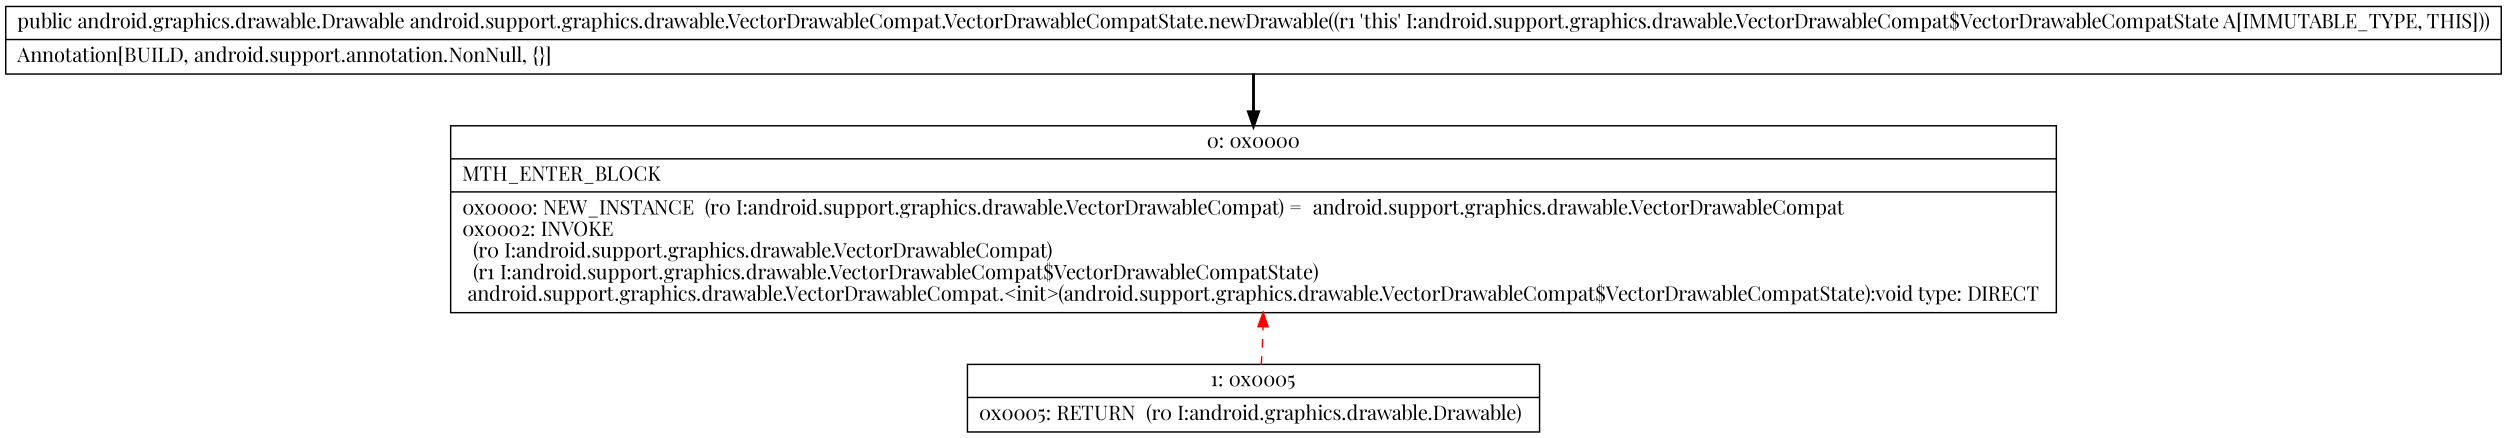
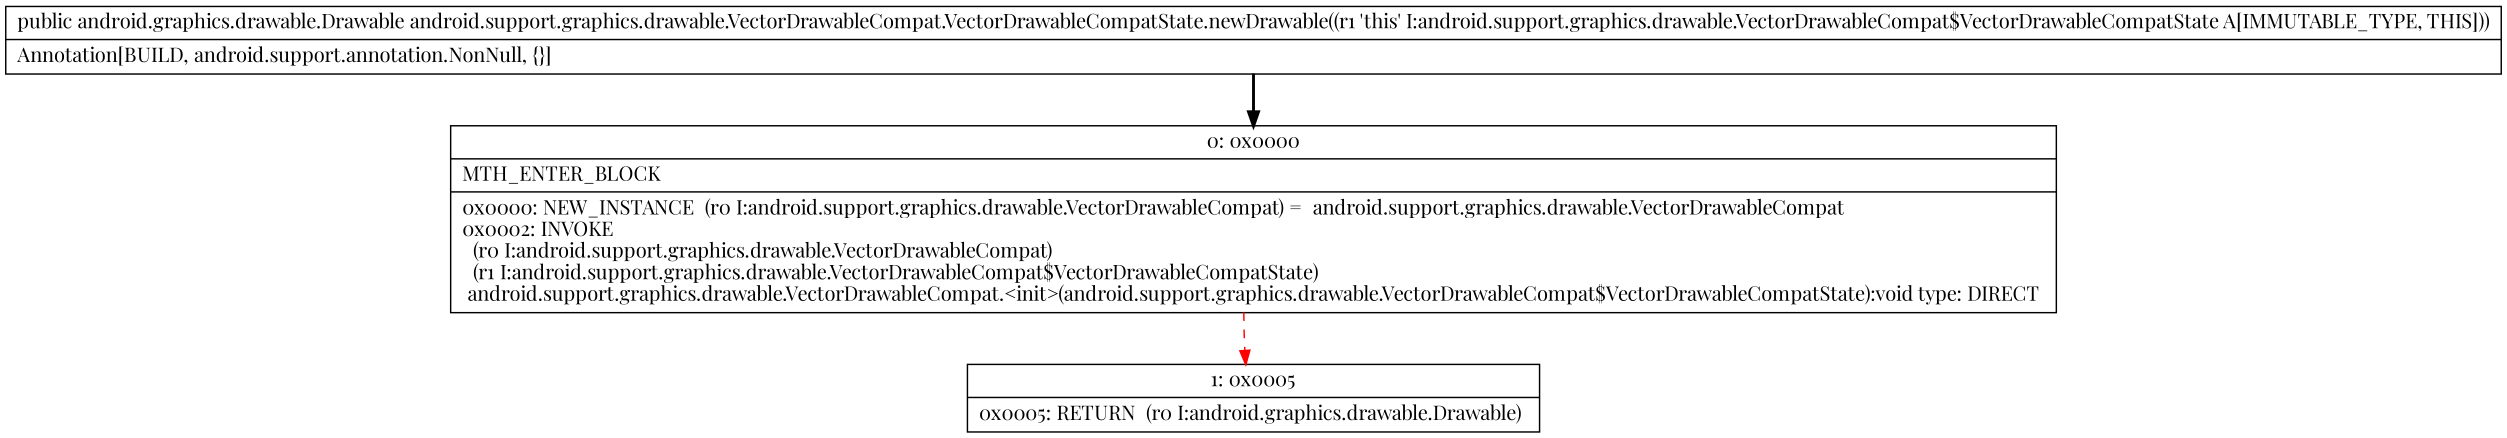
edge "1: 0x0005" -> "0: 0x0000": reversed
